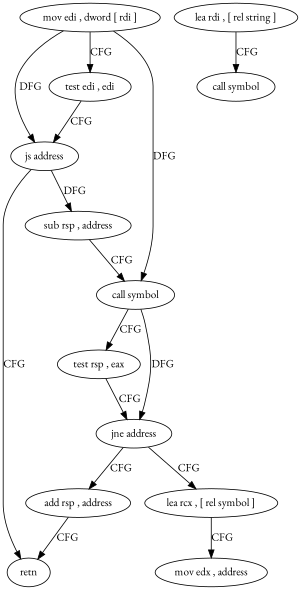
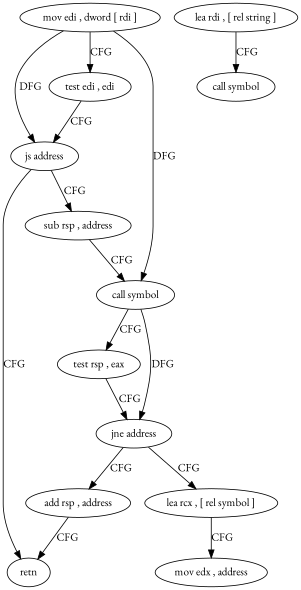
edge "js address" -> "sub rsp , address": label "DFG" -> "CFG"
